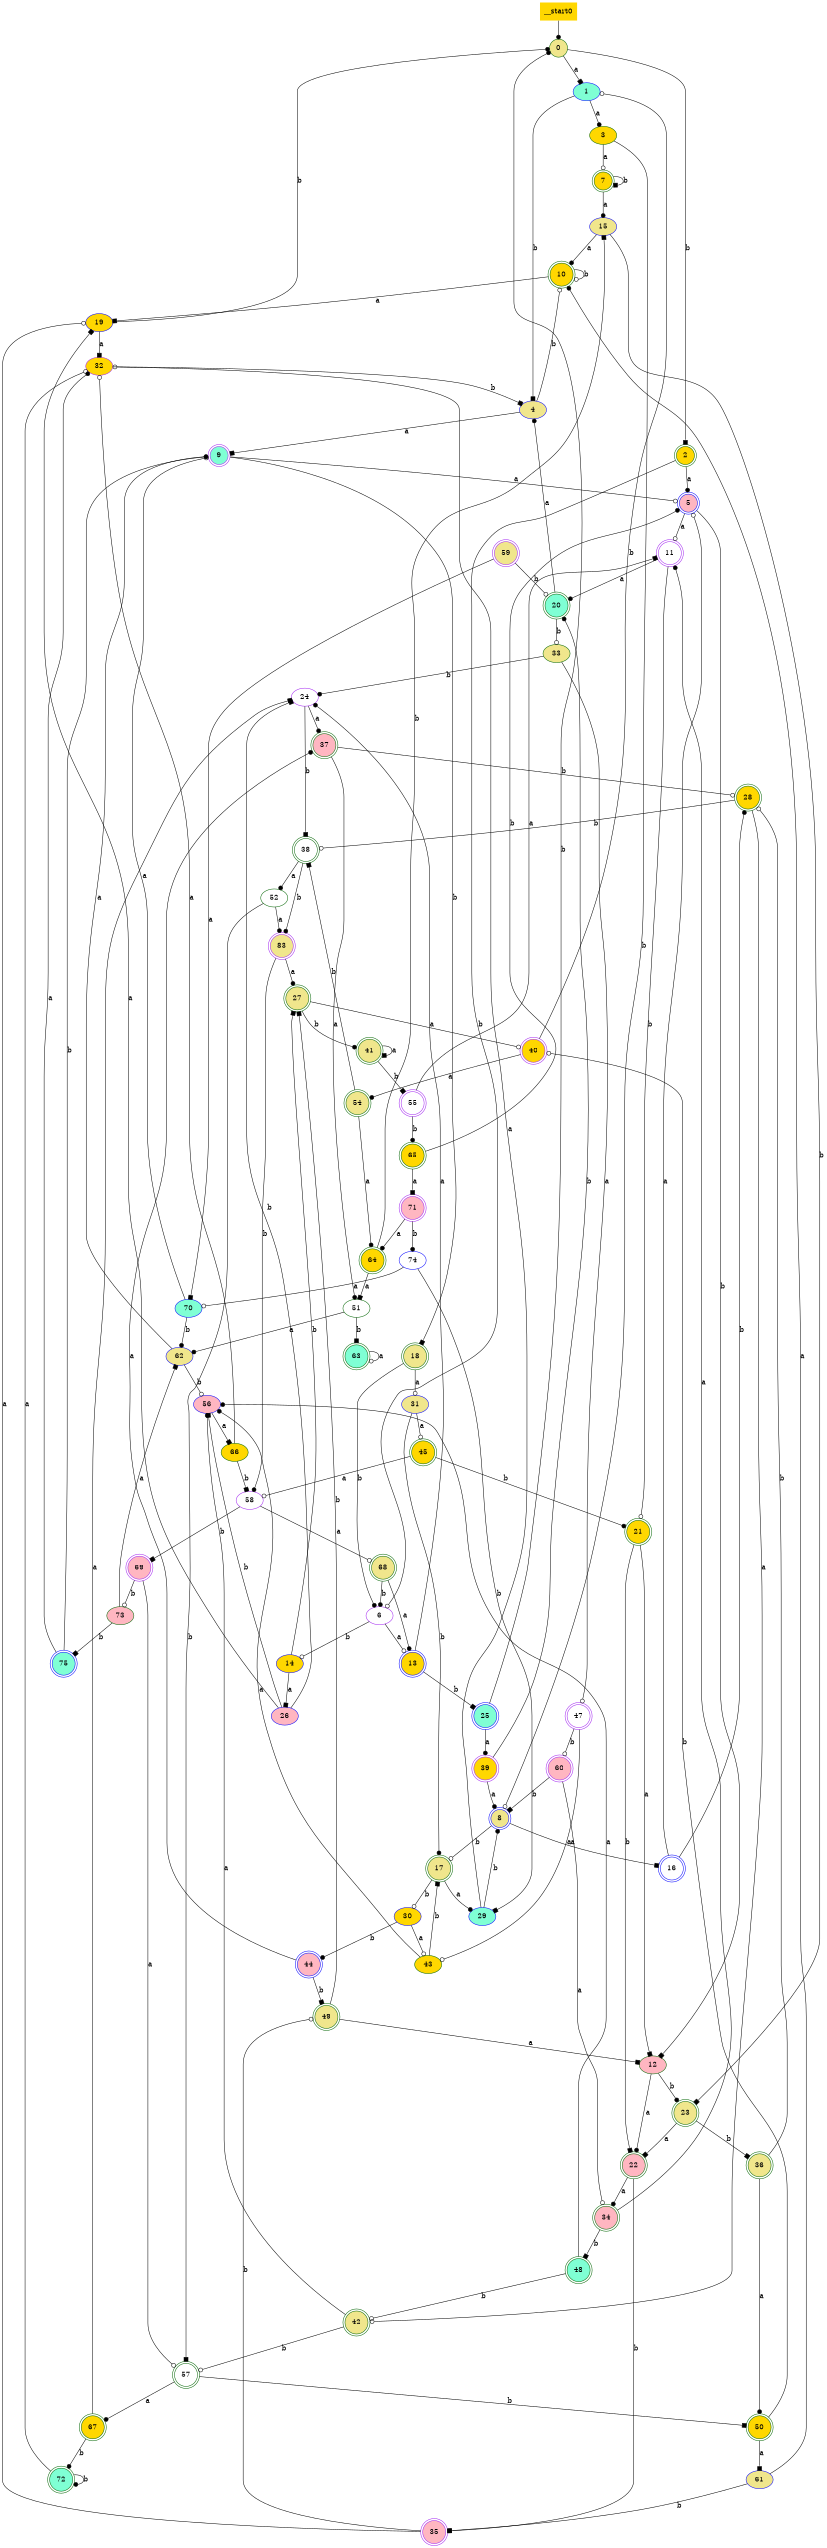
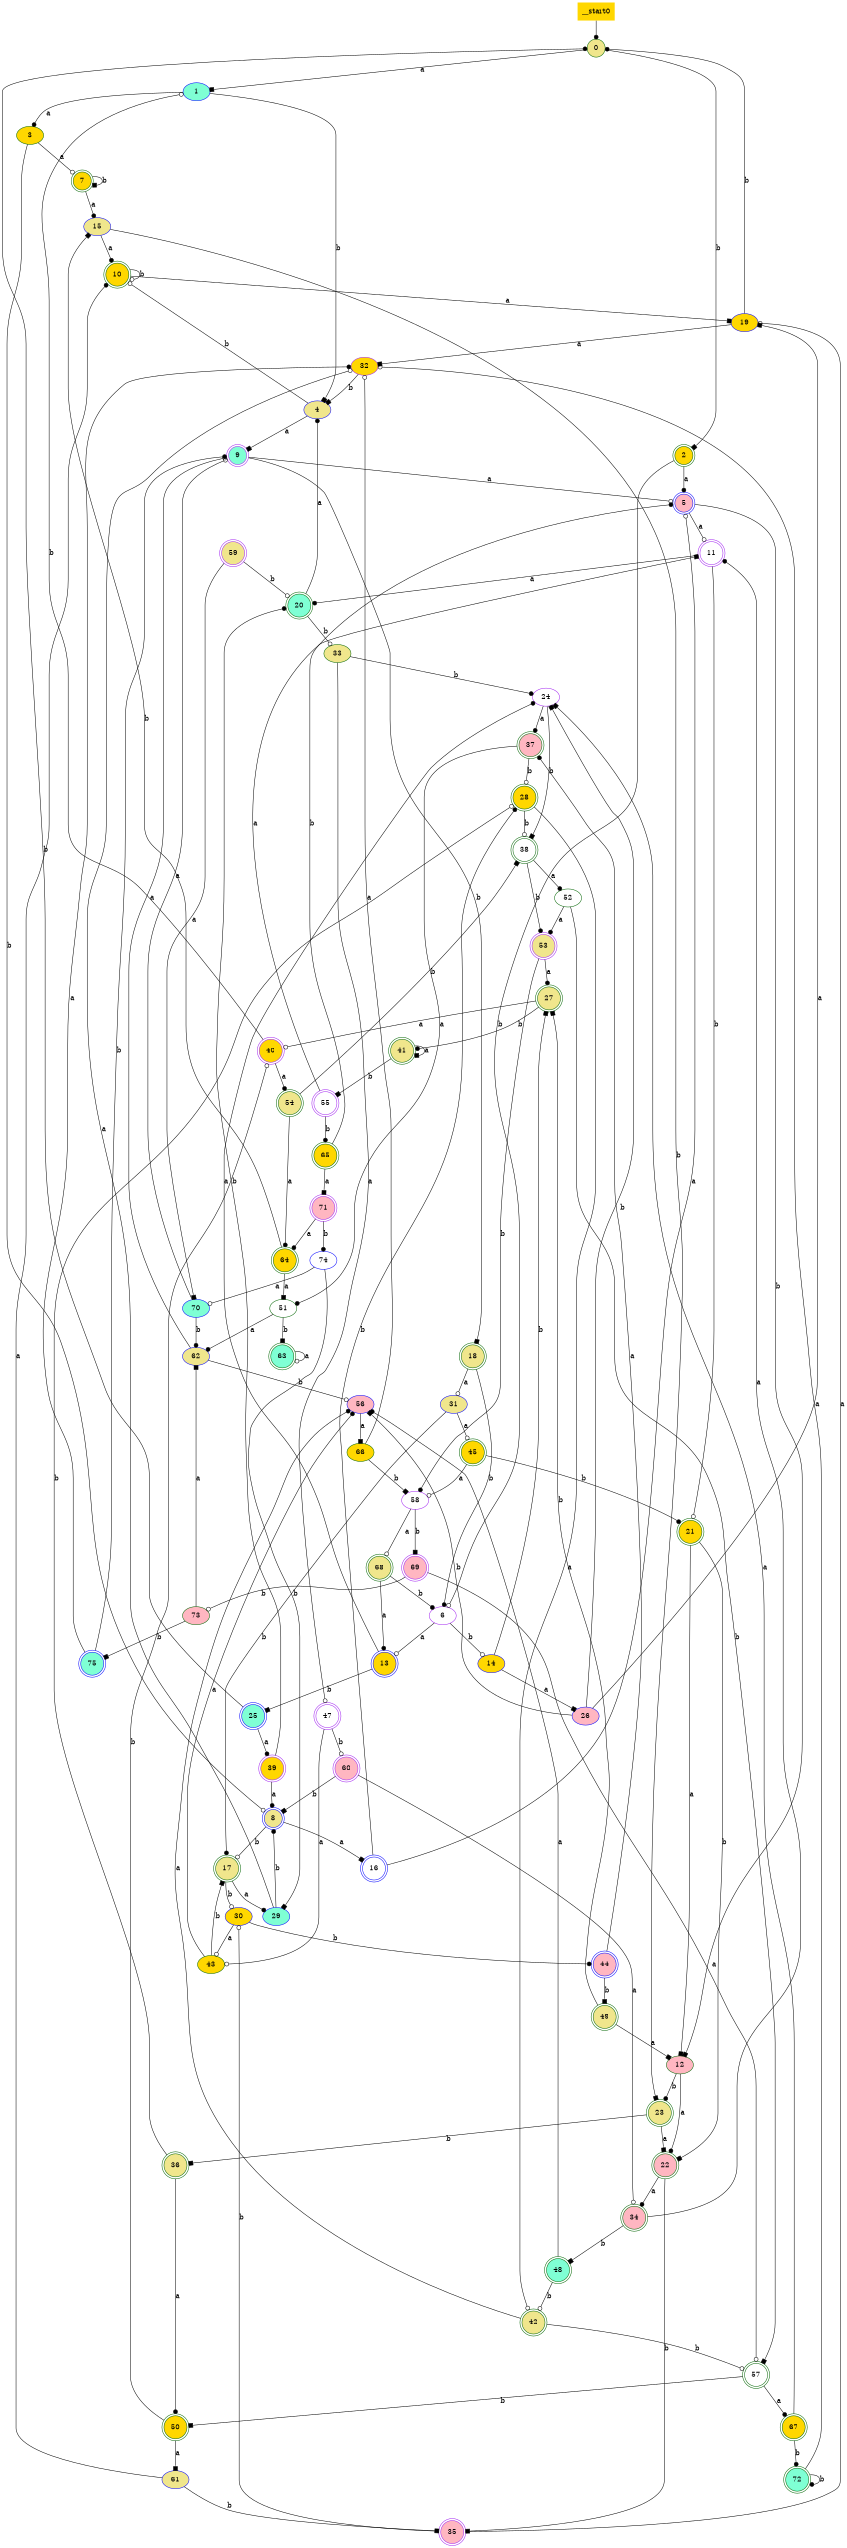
node "83": label "83" -> "53"
edge "35" -> "49": now "35" -> "30"
